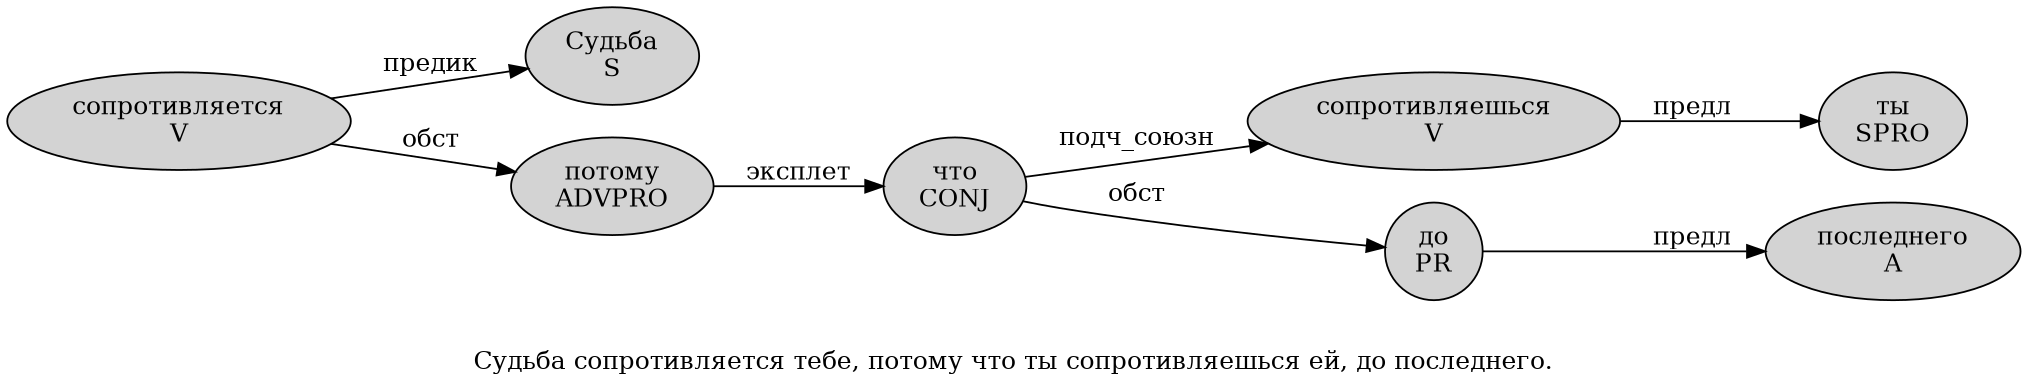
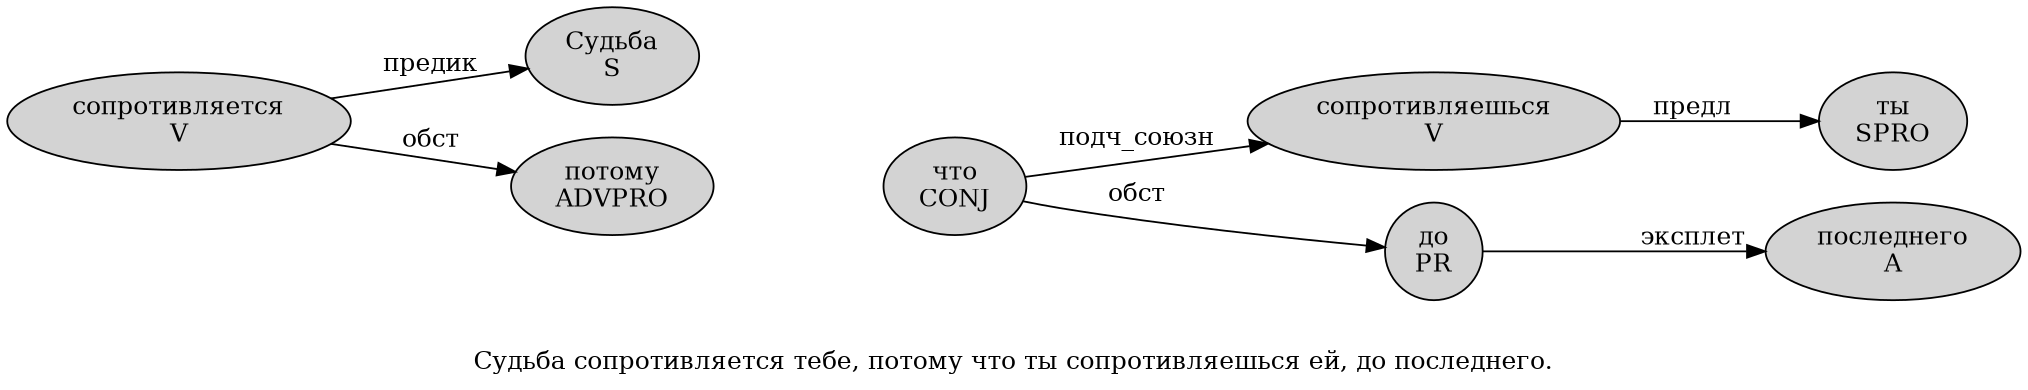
edge "потому ADVPRO" -> "что CONJ": removed, label "эксплет"
edge "до PR" -> "последнего A": label "предл" -> "эксплет"
